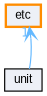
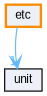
edge "unit" -> "etc": reversed
